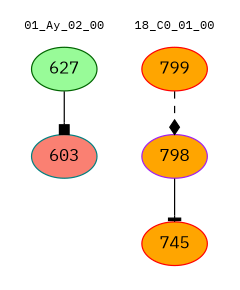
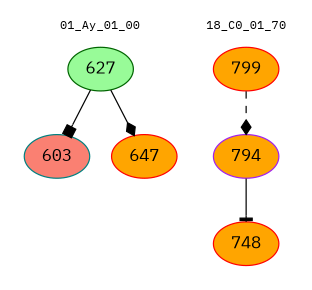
cluster "01_Ay_02_00": label "01_Ay_02_00" -> "01_Ay_01_00"
cluster "18_C0_01_00": label "18_C0_01_00" -> "18_C0_01_70"
node "647": added
node "798": label "798" -> "794"
node "745": label "745" -> "748"
